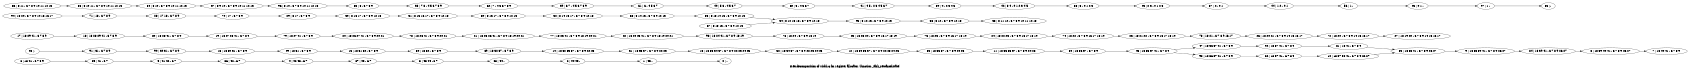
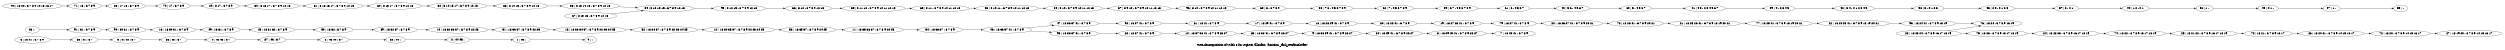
edge "35 | 8 11 12 : 6 7 8 9 10 11 12 13" -> "65 | 8 11 : 6 7 8 9 10 11 12 13": added
edge "76 | 18 24 : 6 7 8 9 18 19" -> "23 | 18 23 24 : 6 7 8 9 16 17 18 19": reversed
edge "81 | 18 41 : 6 7 8 9" -> "83 | 18 38 41 : 6 7 8 9 26 27": now "81 | 18 41 : 6 7 8 9" -> "17 | 18 29 41 : 6 7 8 9"
